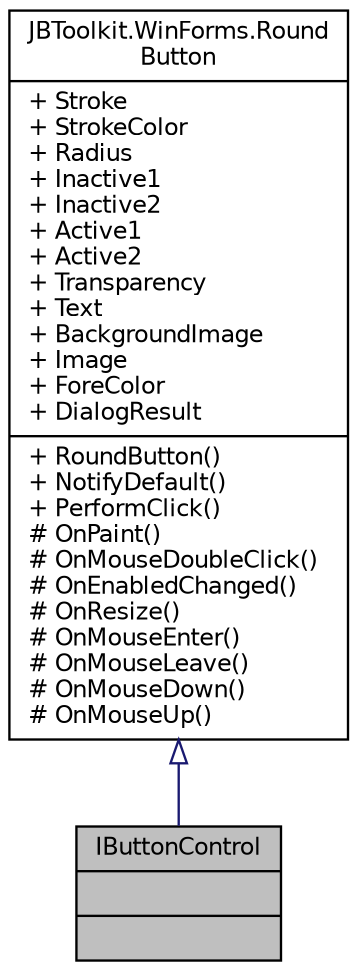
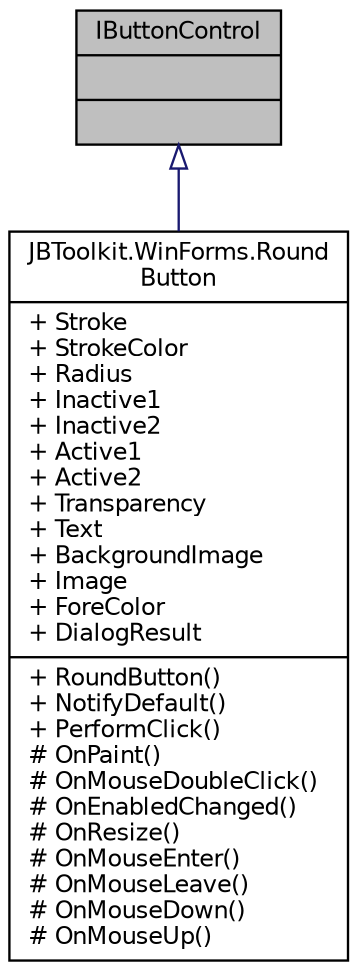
edge "IButtonControl" -> "JBToolkit.WinForms.Round": reversed
